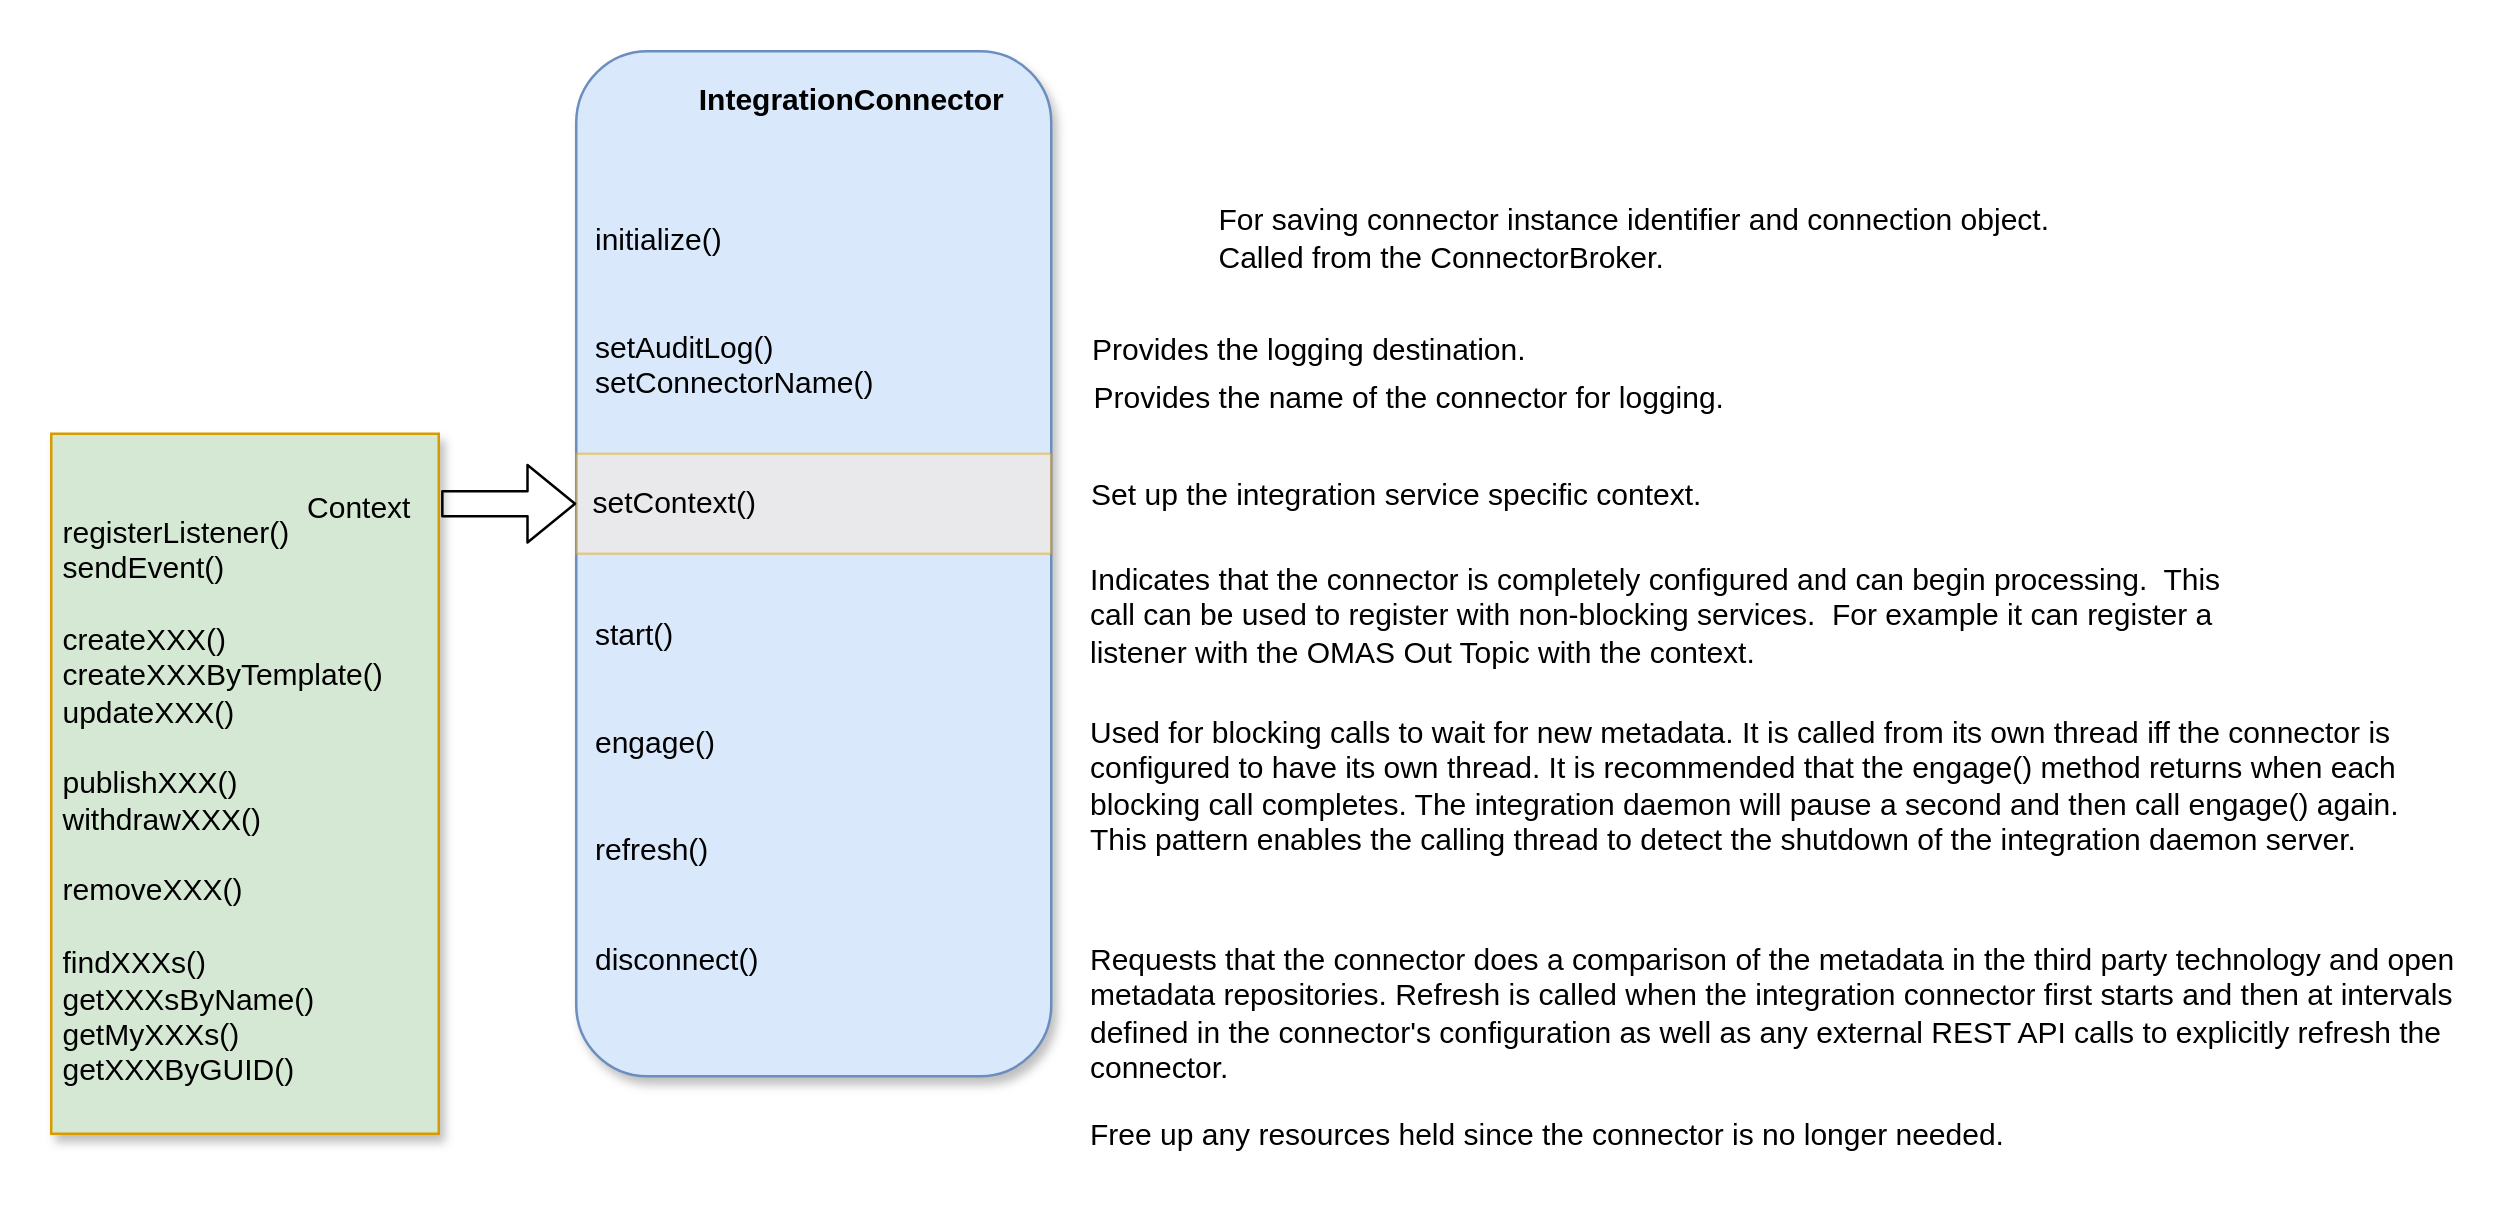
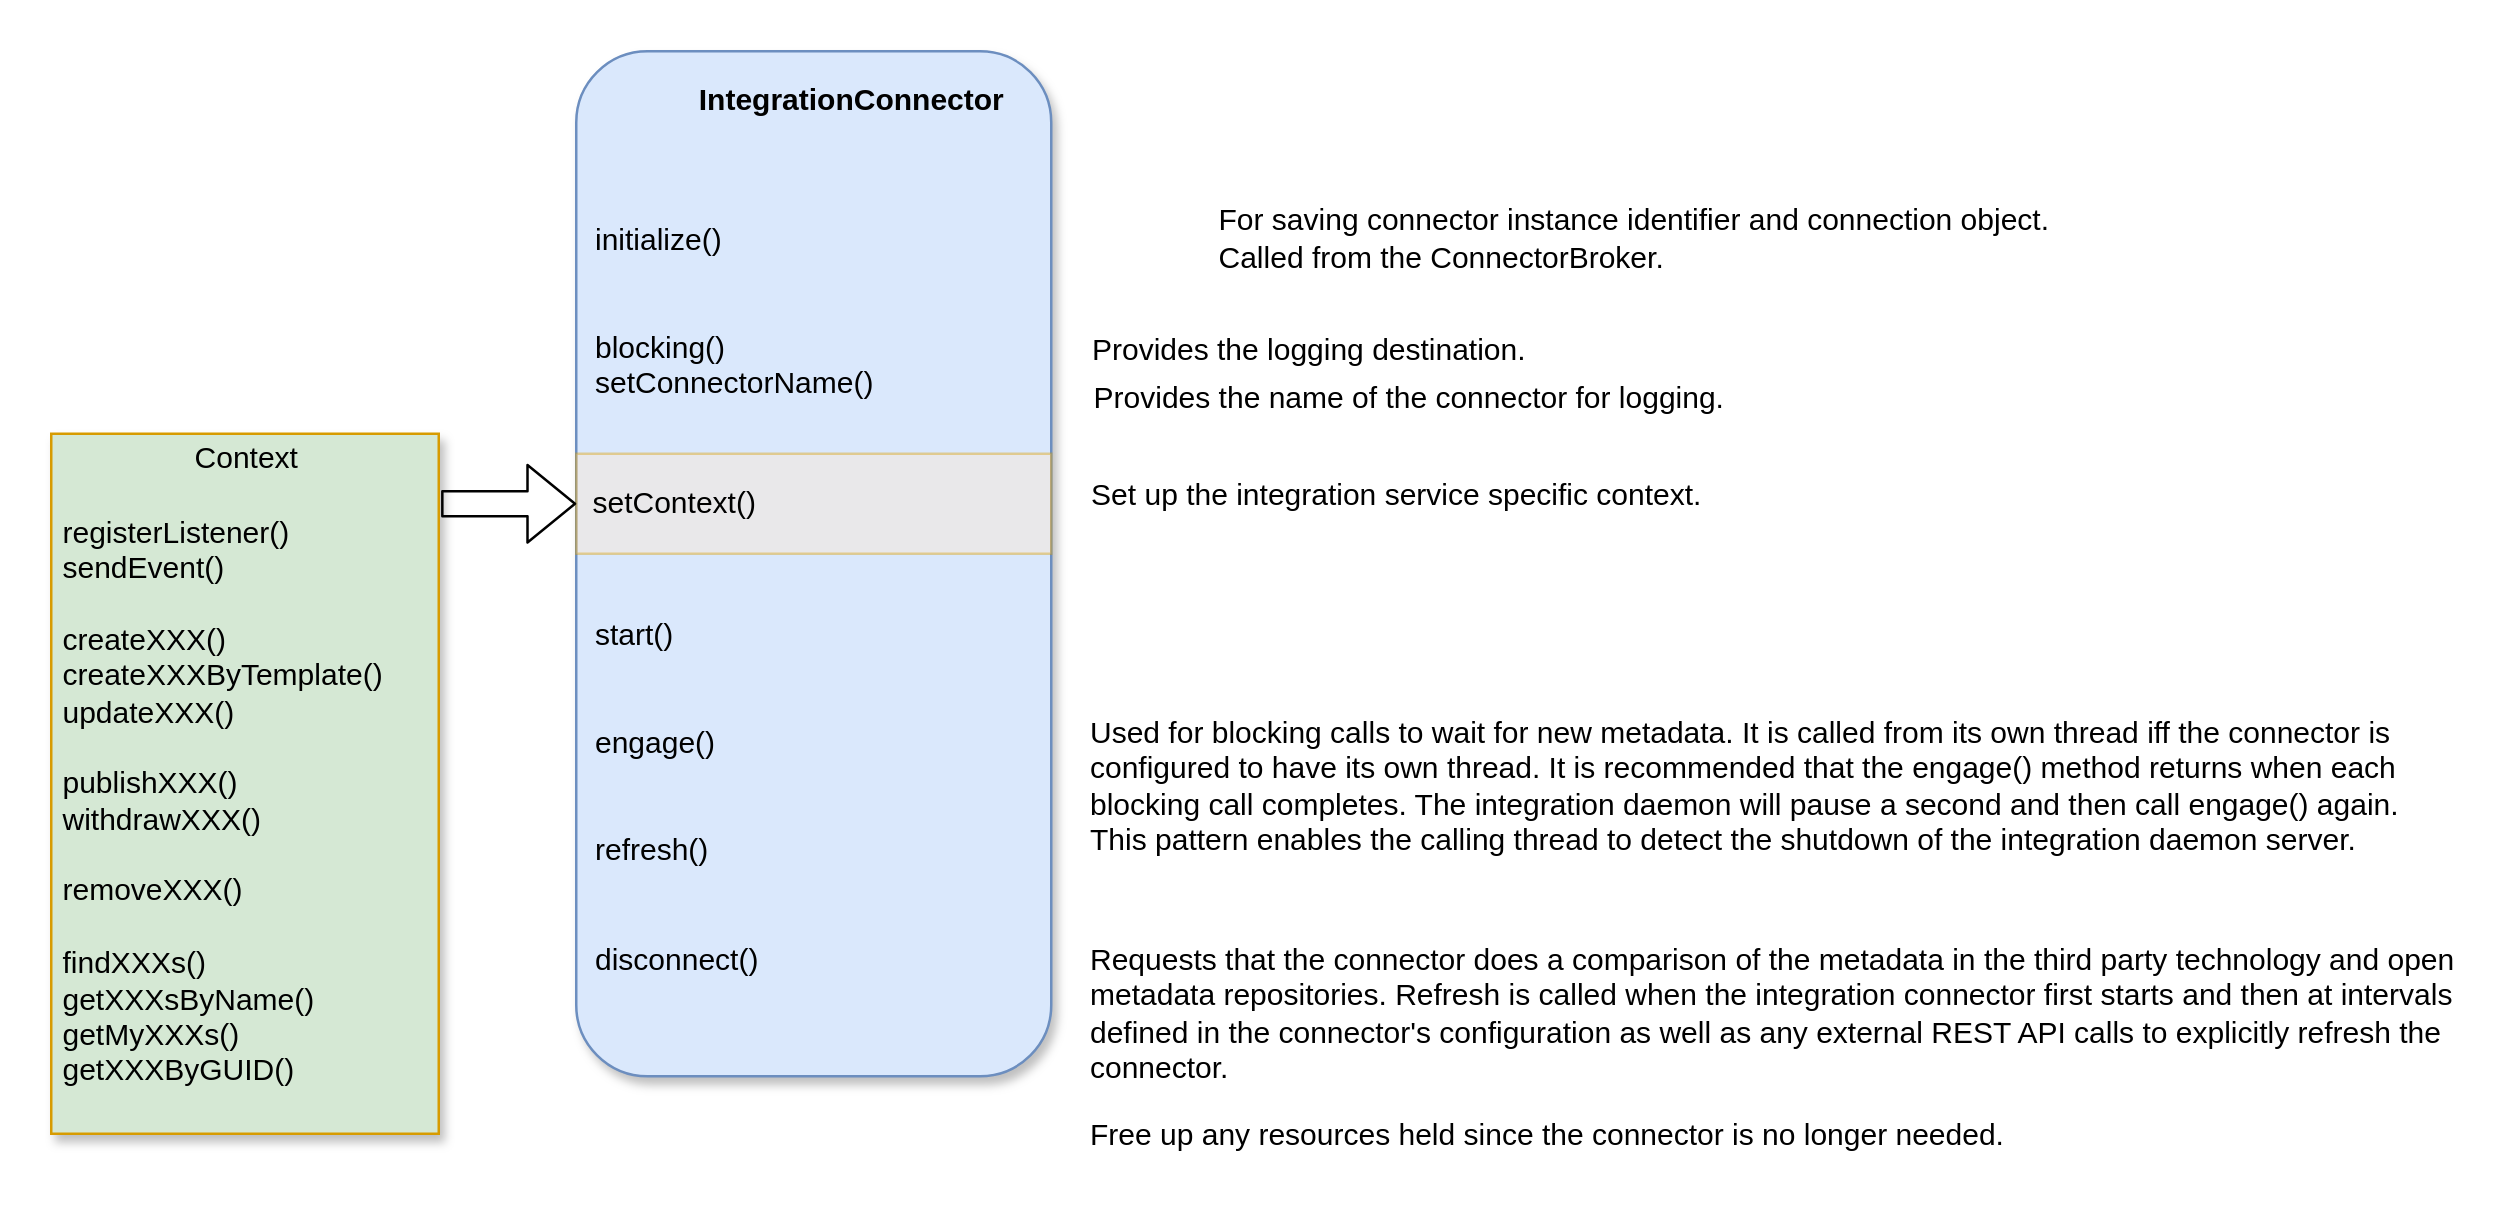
node "Context": moved (358, 509) -> (245, 459)
node "initialize() setAuditLog() setConnectorName() start() engage() refresh() disconnect()": label "initialize() setAuditLog() setConnectorName() start() engage() refresh() disconnect()" -> "initialize() blocking() setConnectorName() start() engage() refresh() disconnect()"
node "Indicates that the connector is completely configured and can begin processing. This call can be used to register with non-blocking services. For example it can register a listener with the OMAS Out Topic with the context.": removed
